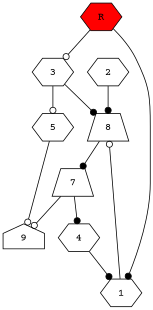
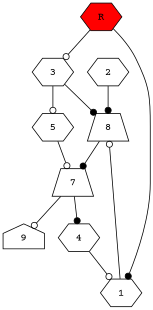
edge "5" -> "9": now "5" -> "7"
edge "4" -> "1": arrowhead dot -> odot
